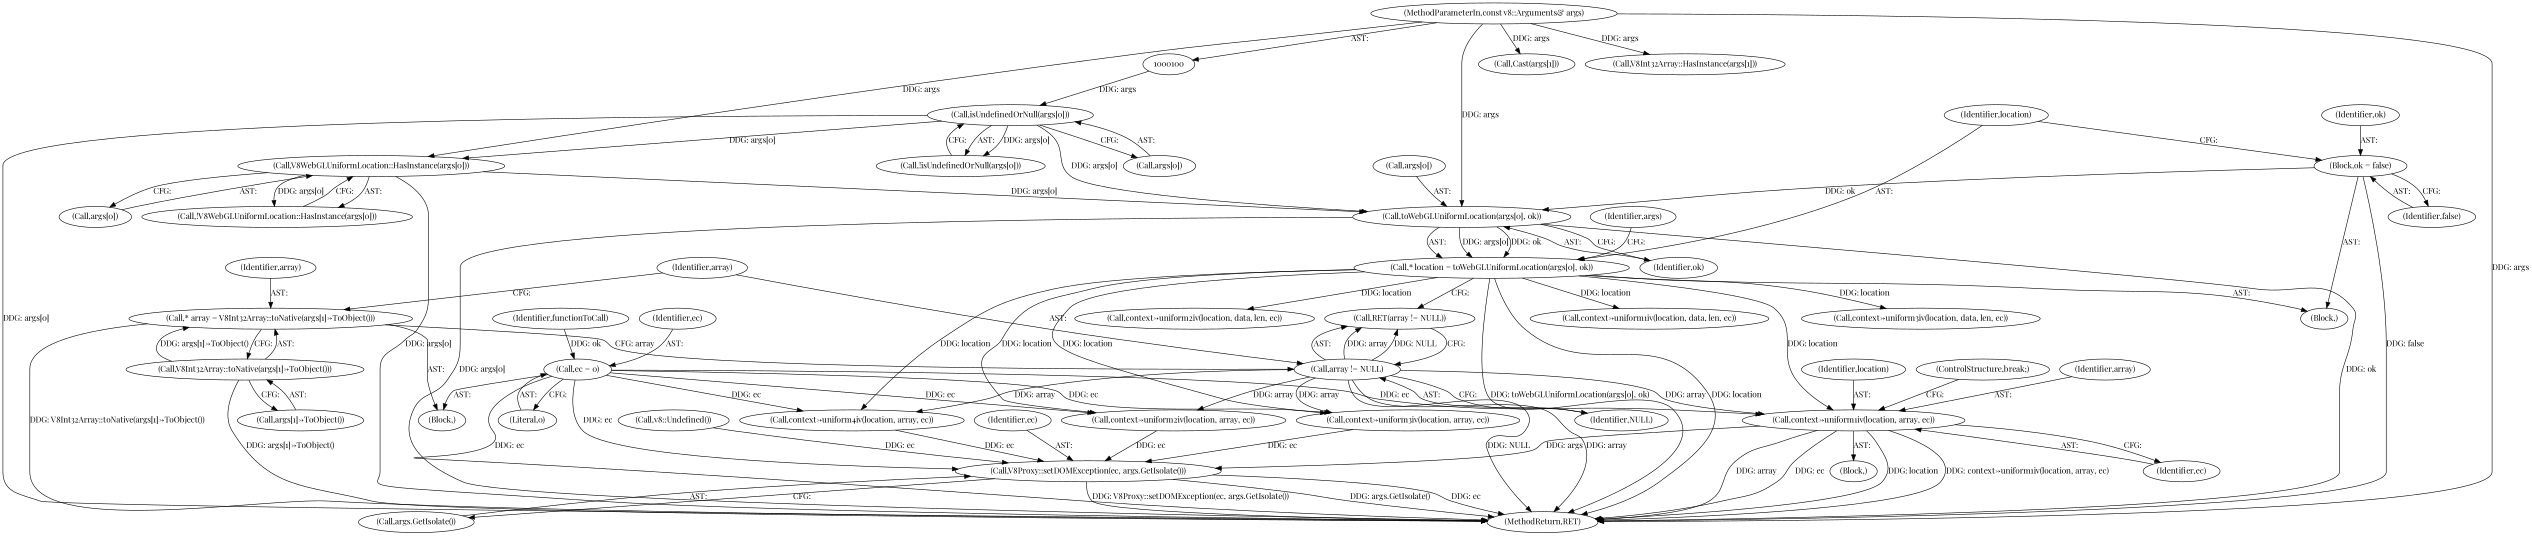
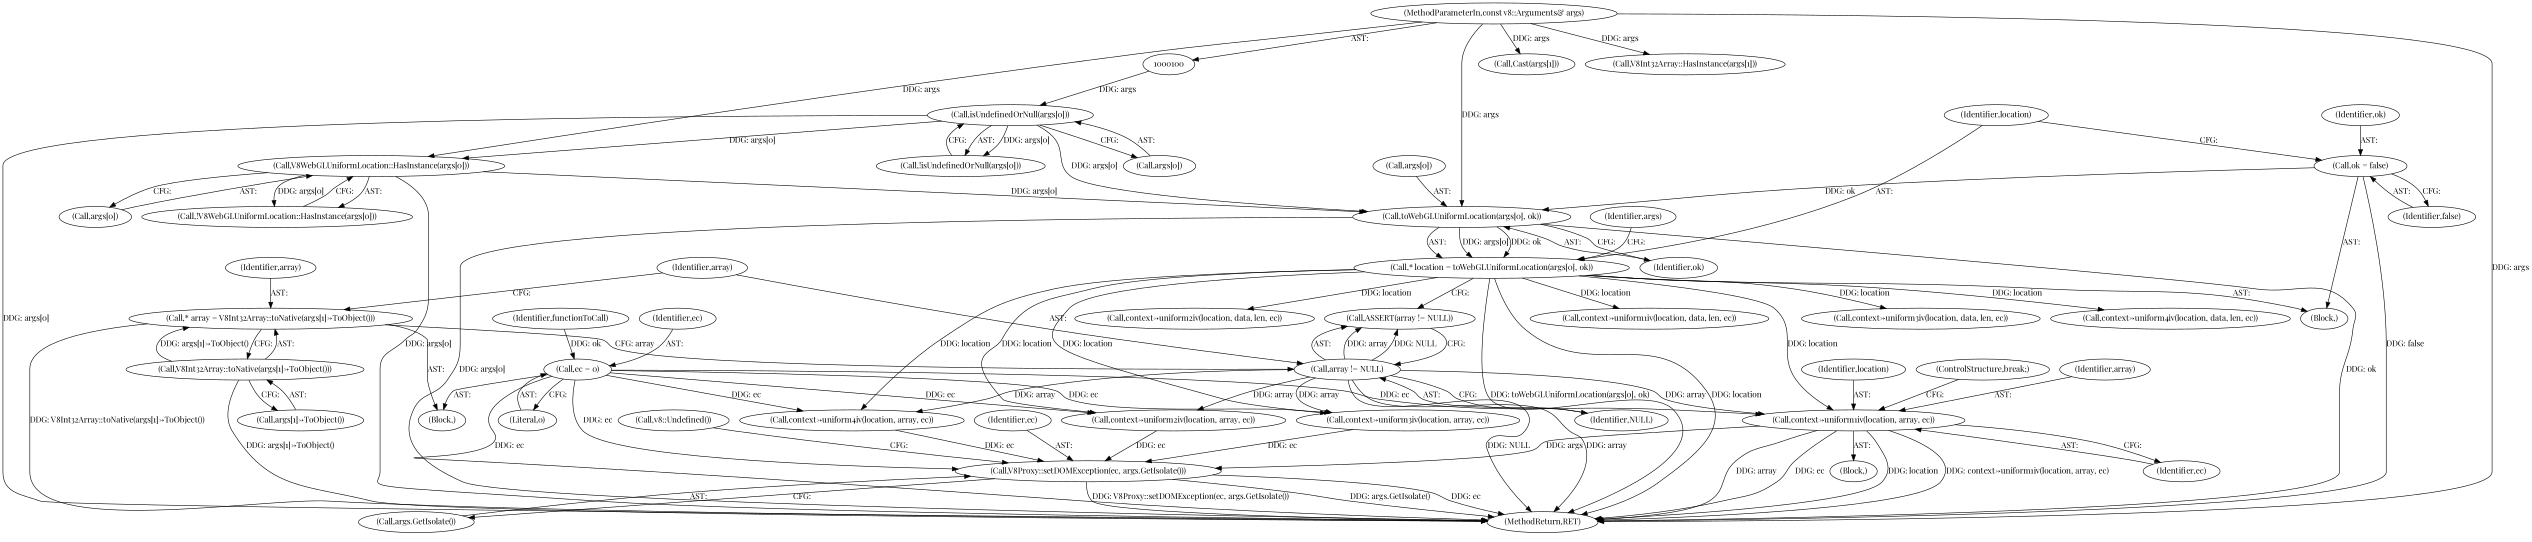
node "(Block,ok = false)": label "(Block,ok = false)" -> "(Call,ok = false)"
node "(Call,RET(array != NULL))": label "(Call,RET(array != NULL))" -> "(Call,ASSERT(array != NULL))"
node "(Call,context->uniform4iv(location, data, len, ec))": added
edge "(Call,v8::Undefined())" -> "(Call,V8Proxy::setDOMException(ec, args.GetIsolate()))": label "DDG: ec" -> "CFG: "
